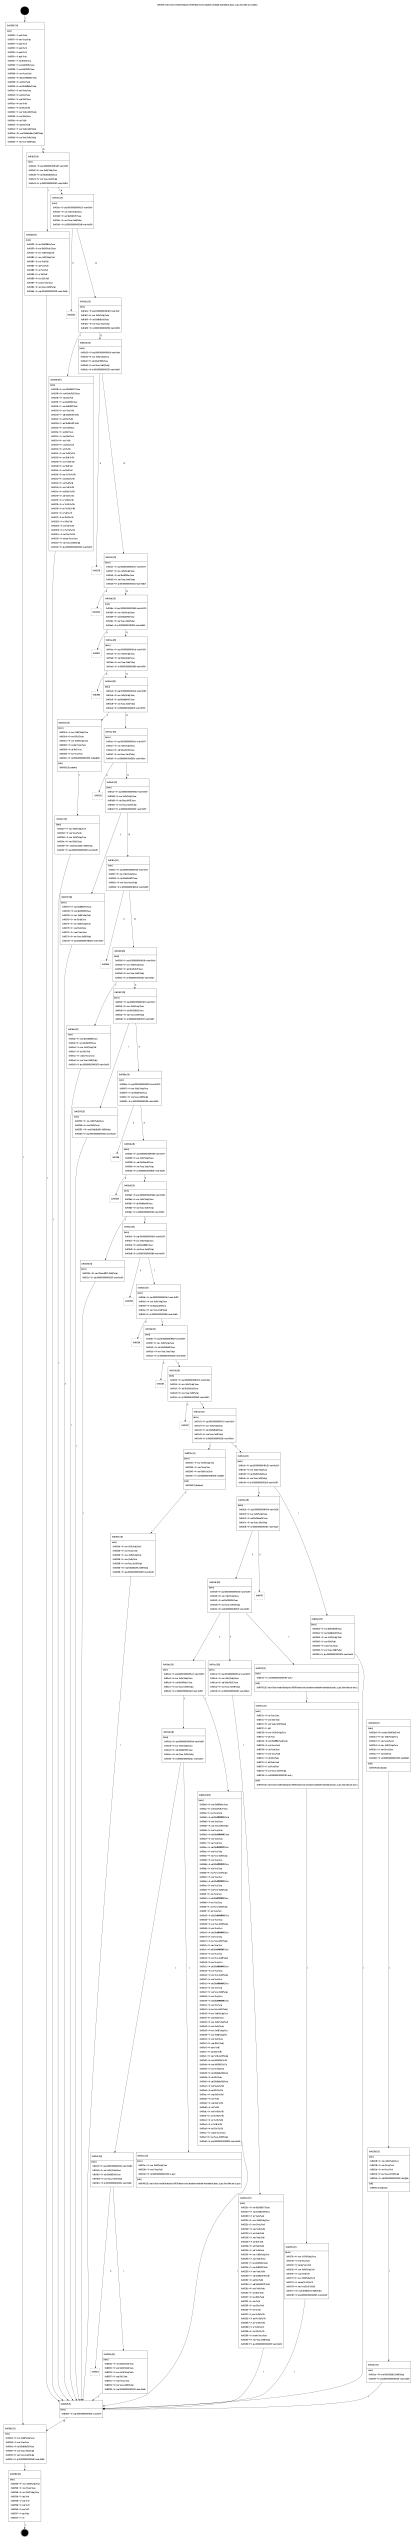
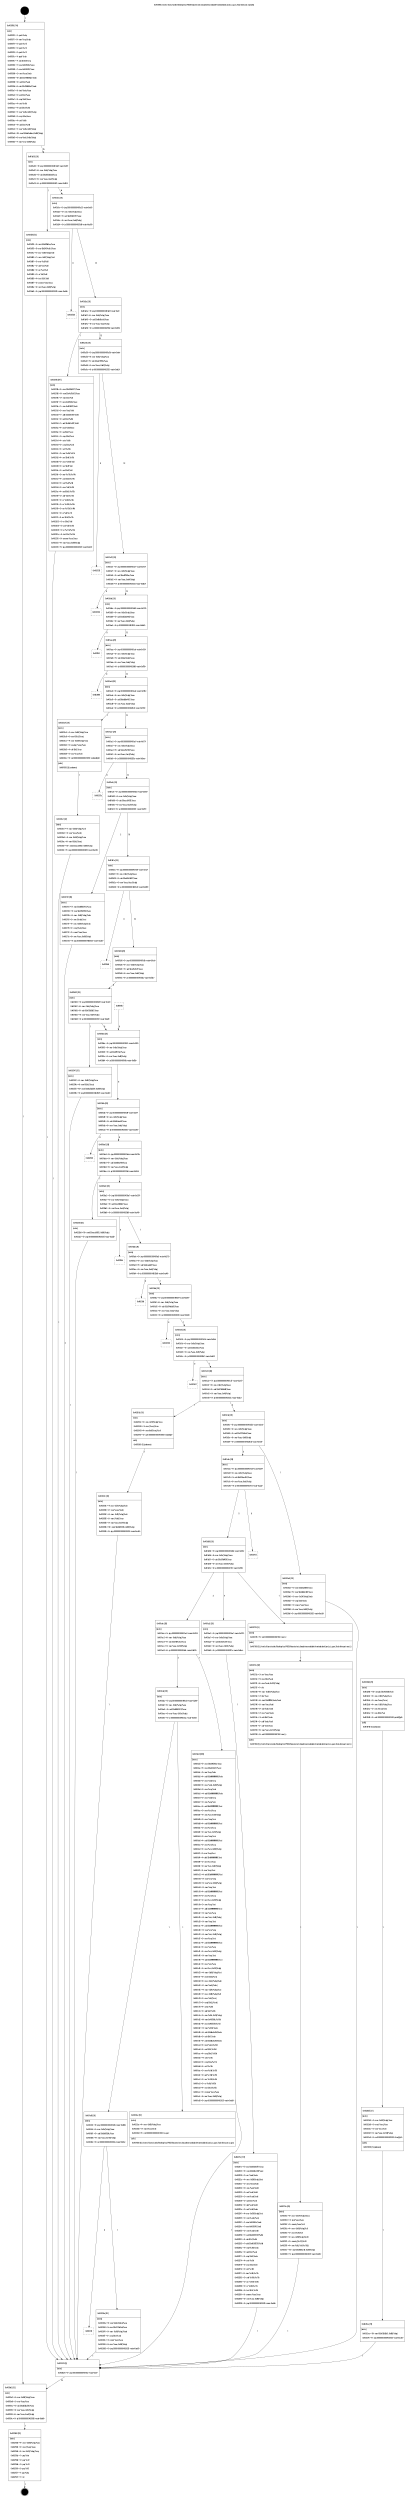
node "0x401eda [30]": removed
edge "0x401b6e [28]" -> "0x401f8b": reversed
